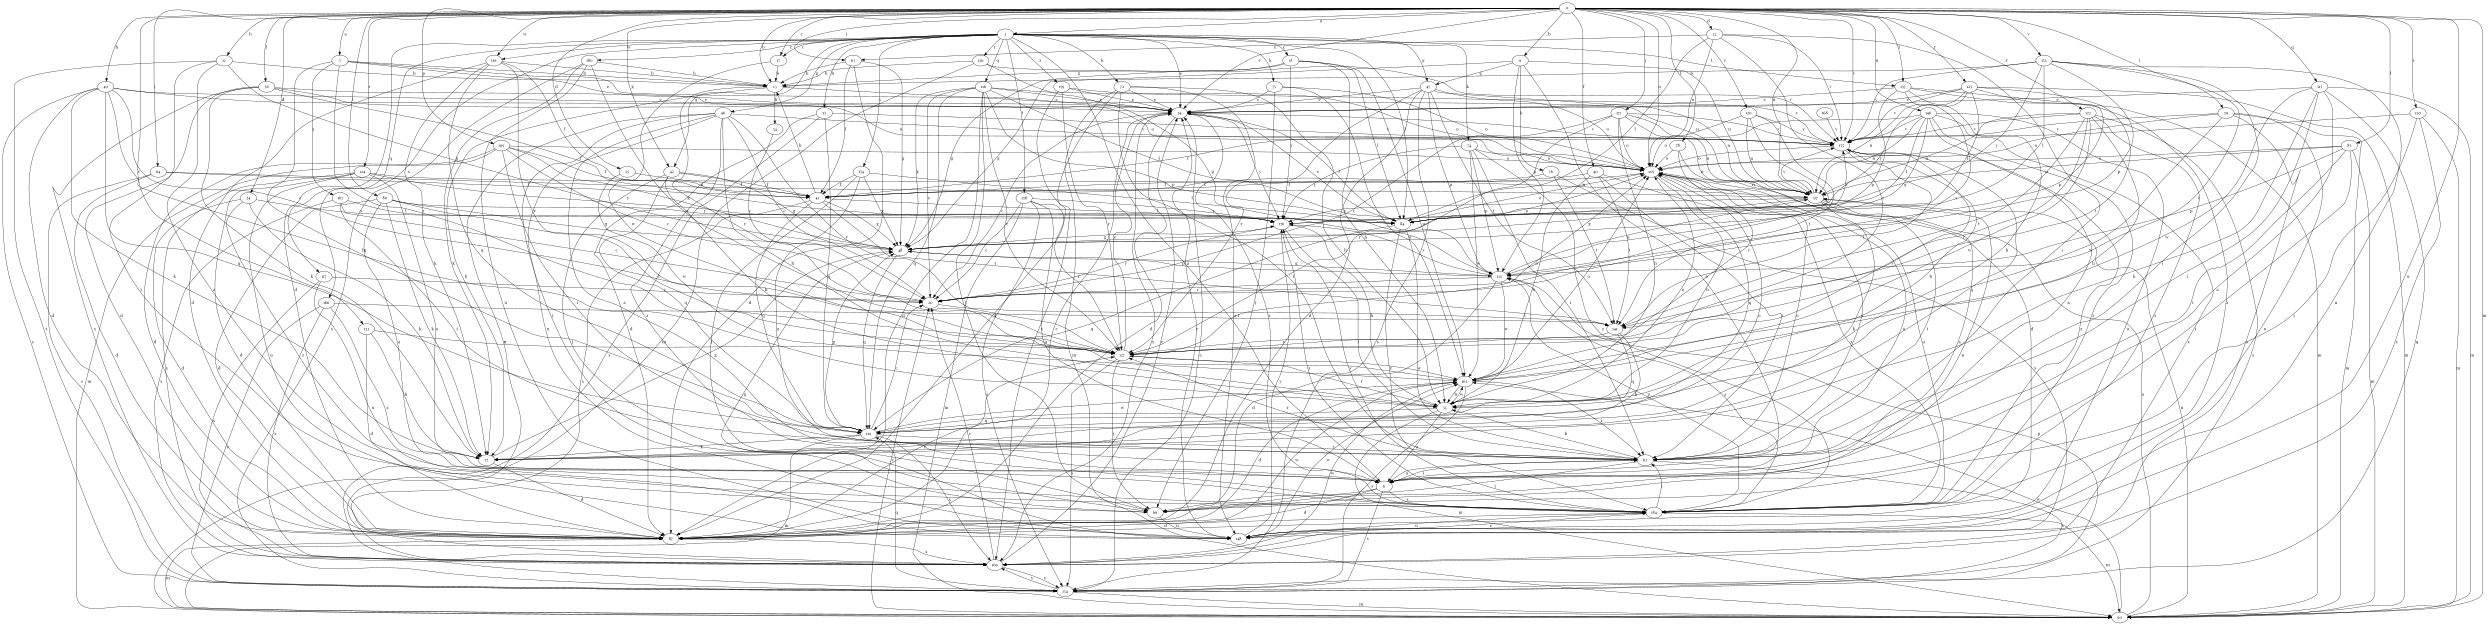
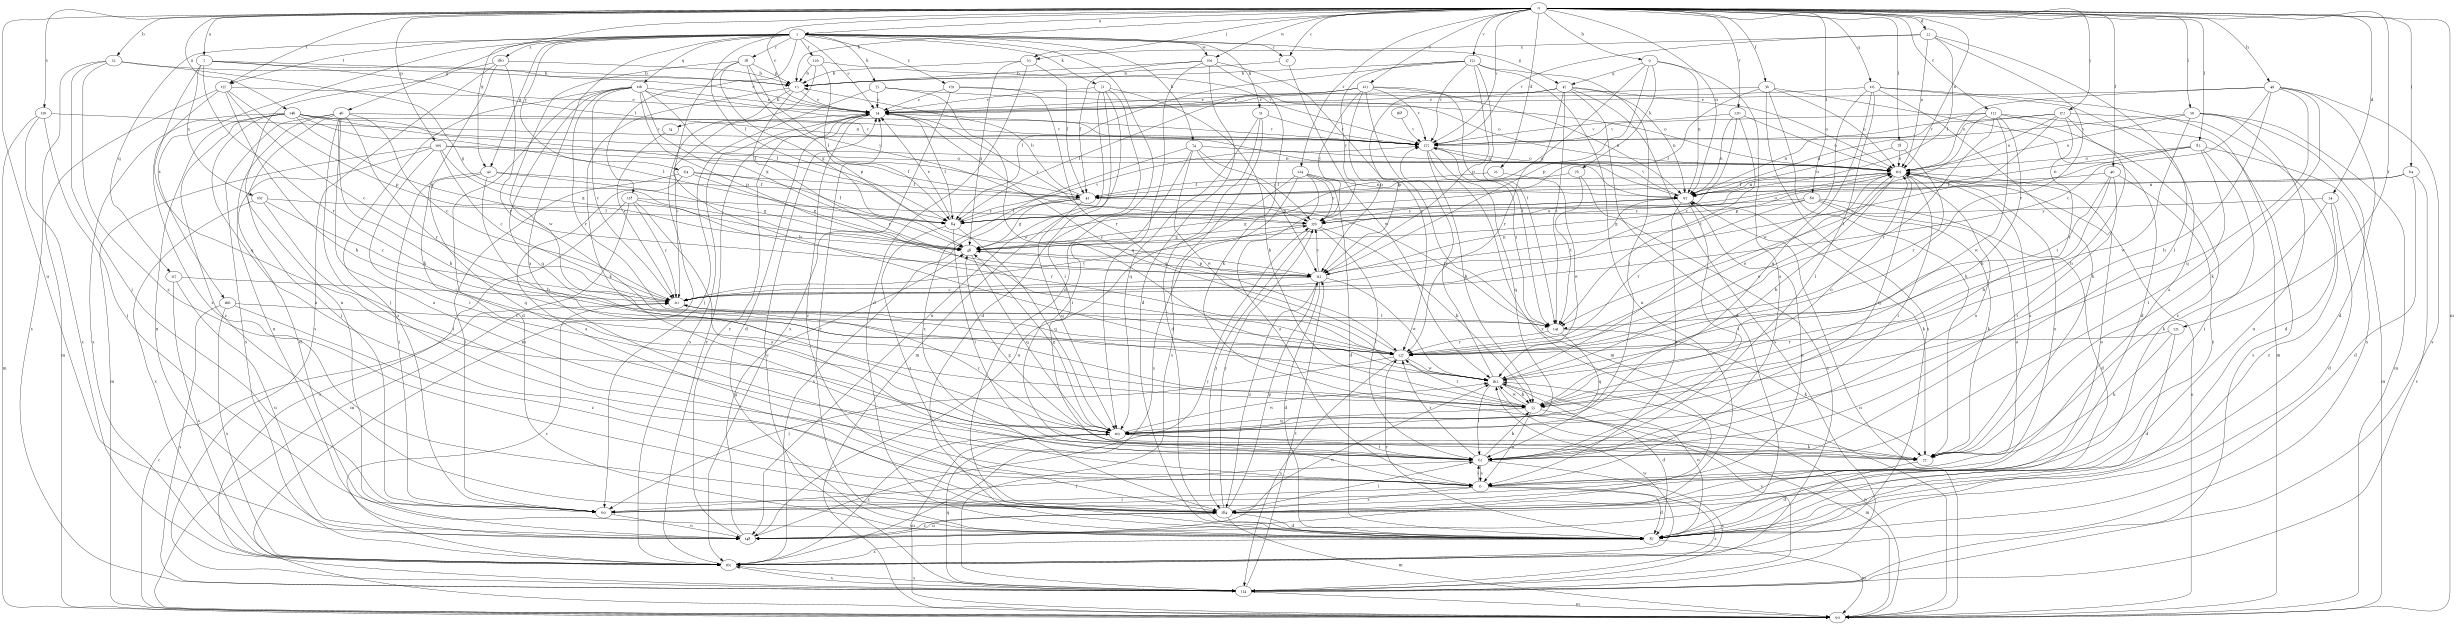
edge "134" -> "112": label "p" -> "t"
edge "115" -> "134": now "115" -> "119"
